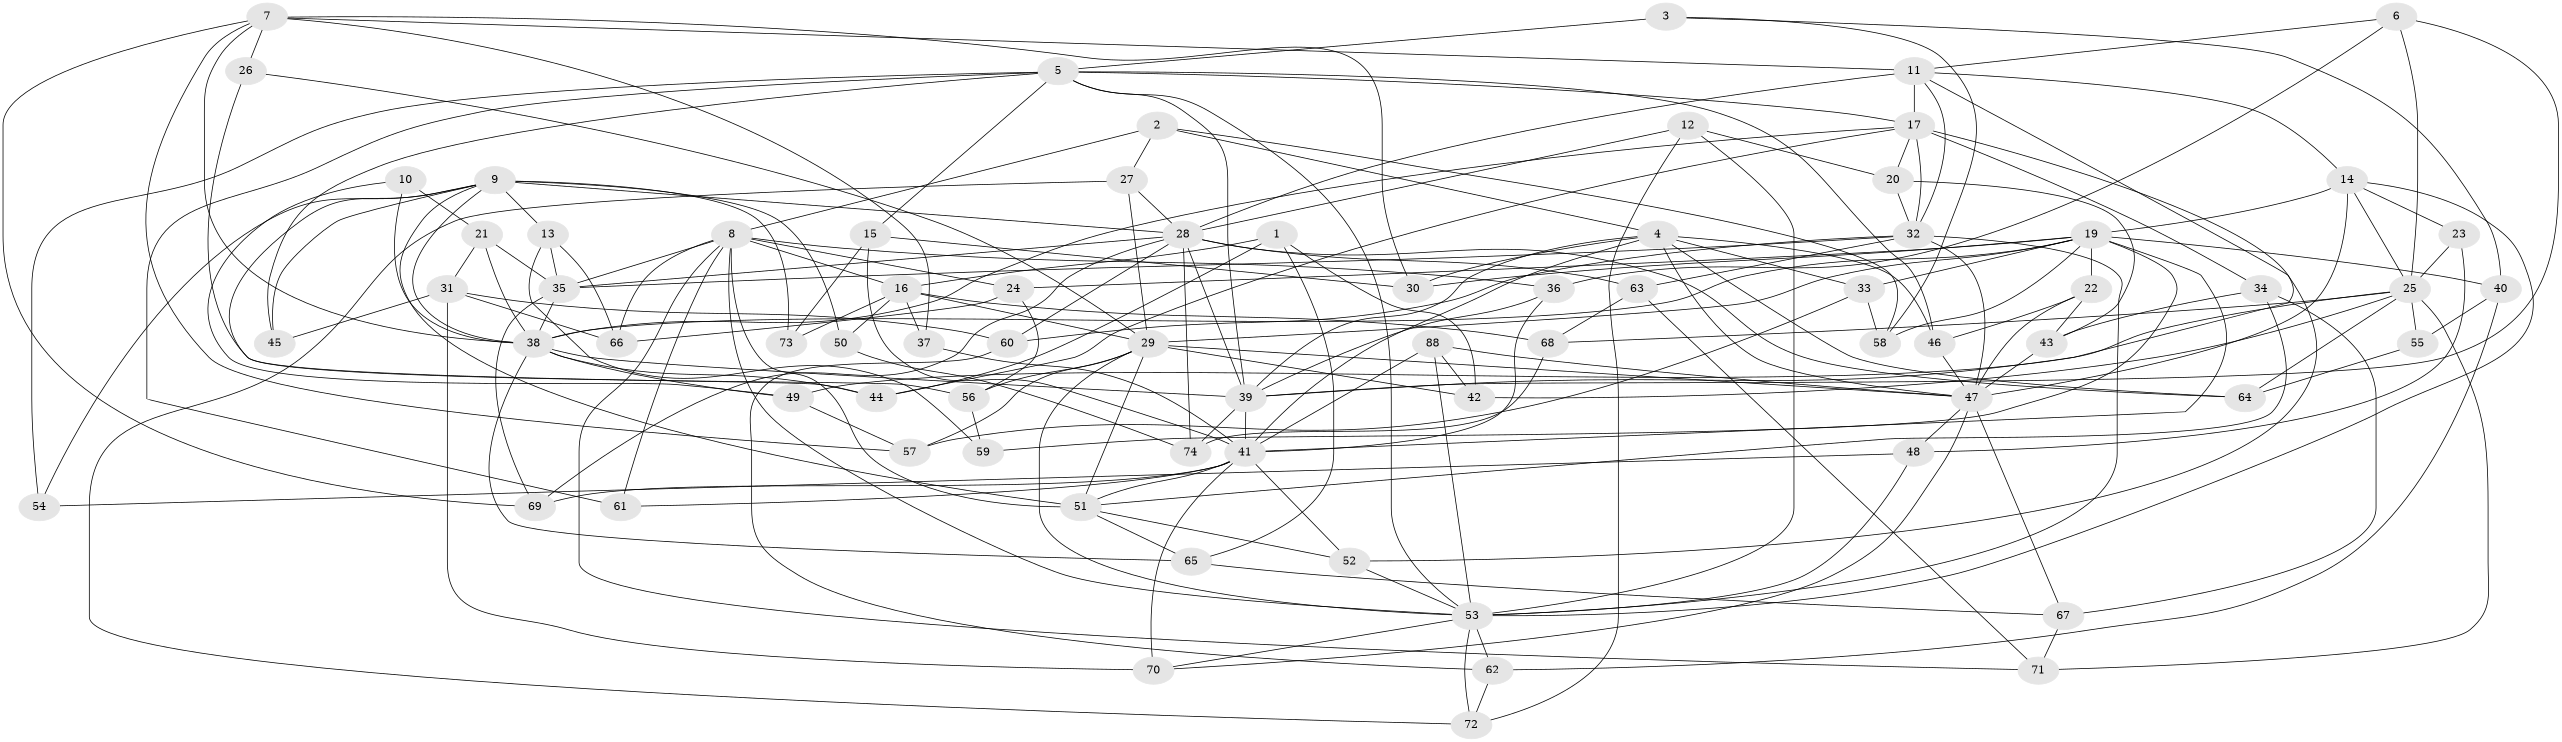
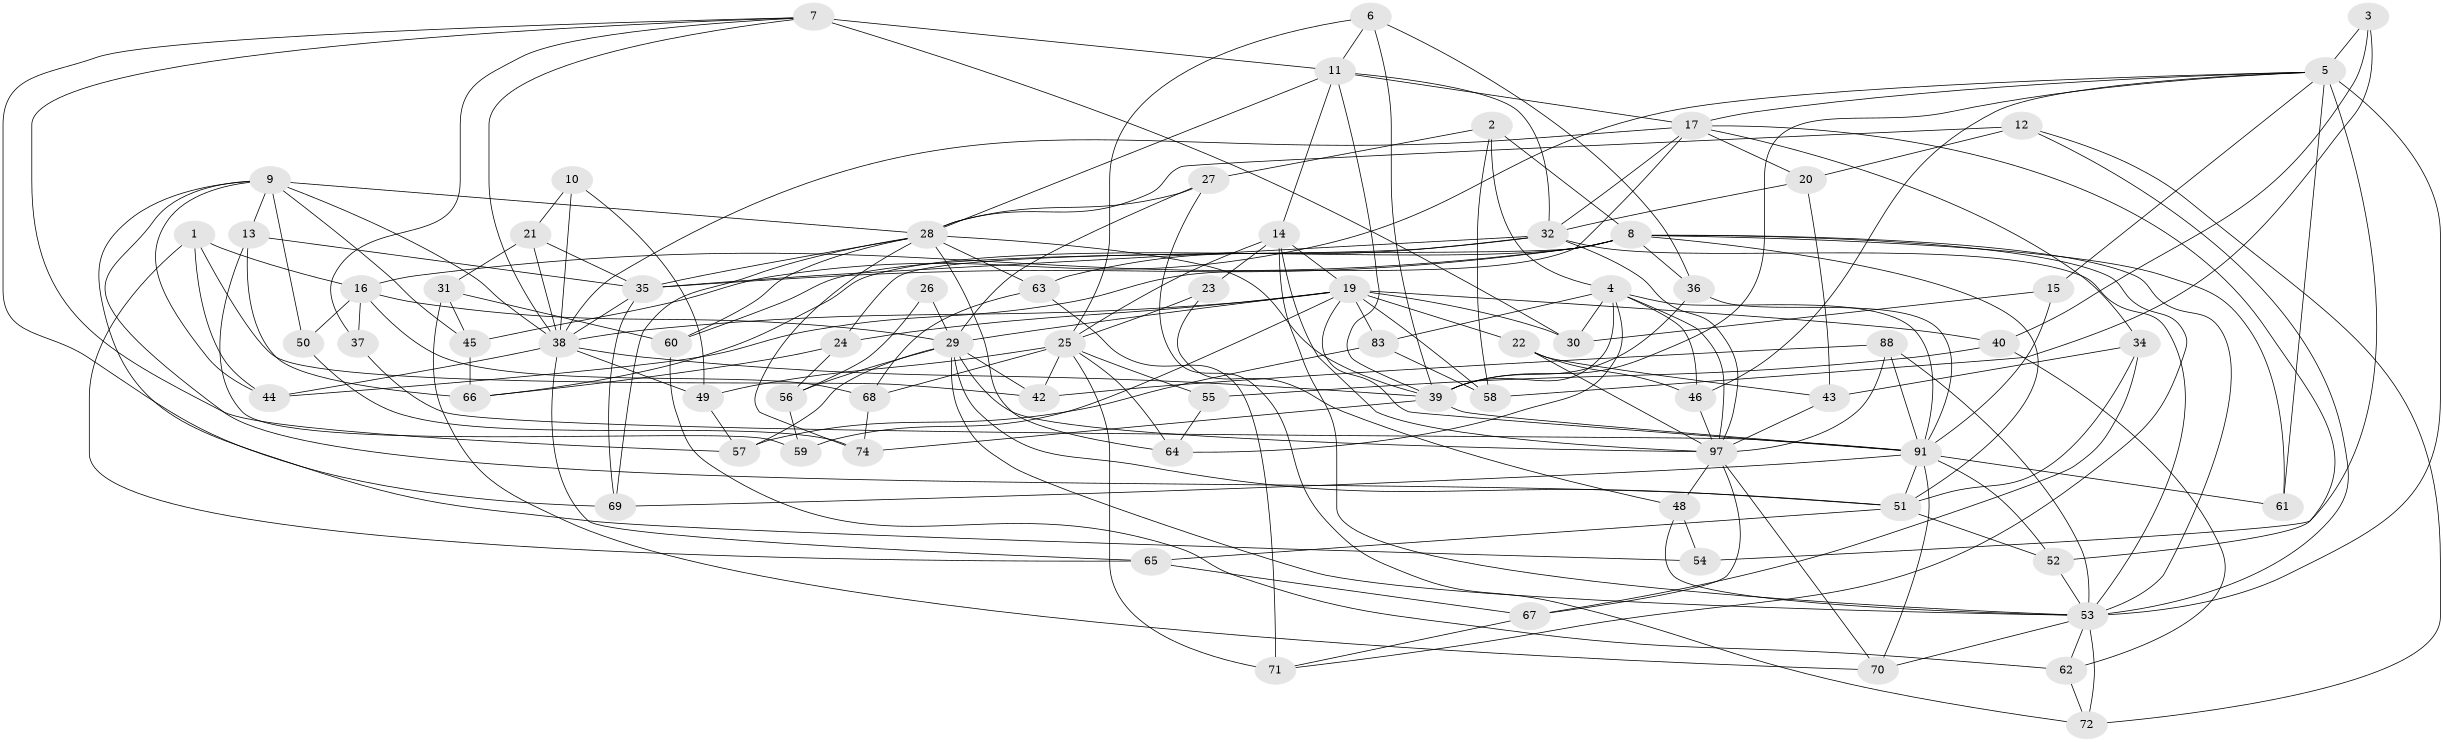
edge "7" -- "26": removed
node "33": label "33" -> "83"
edge "31" -- "66": now "45" -- "66"
node "73": removed
node "47": label "47" -> "97"
node "41": label "41" -> "91"
